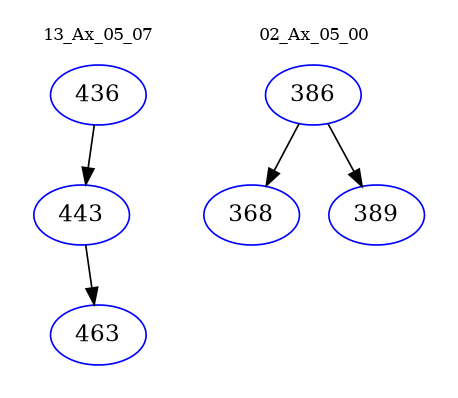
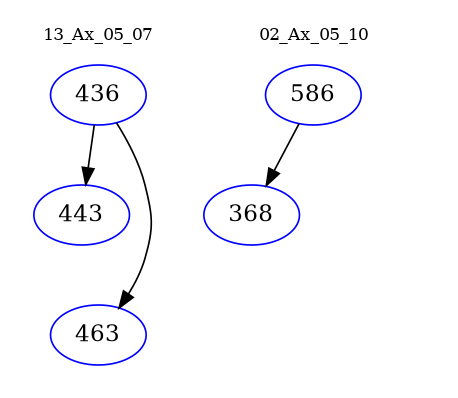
cluster "02_Ax_05_00": label "02_Ax_05_00" -> "02_Ax_05_10"
node "386": label "386" -> "586"
node "389": removed
edge "443" -> "463": now "436" -> "463"
